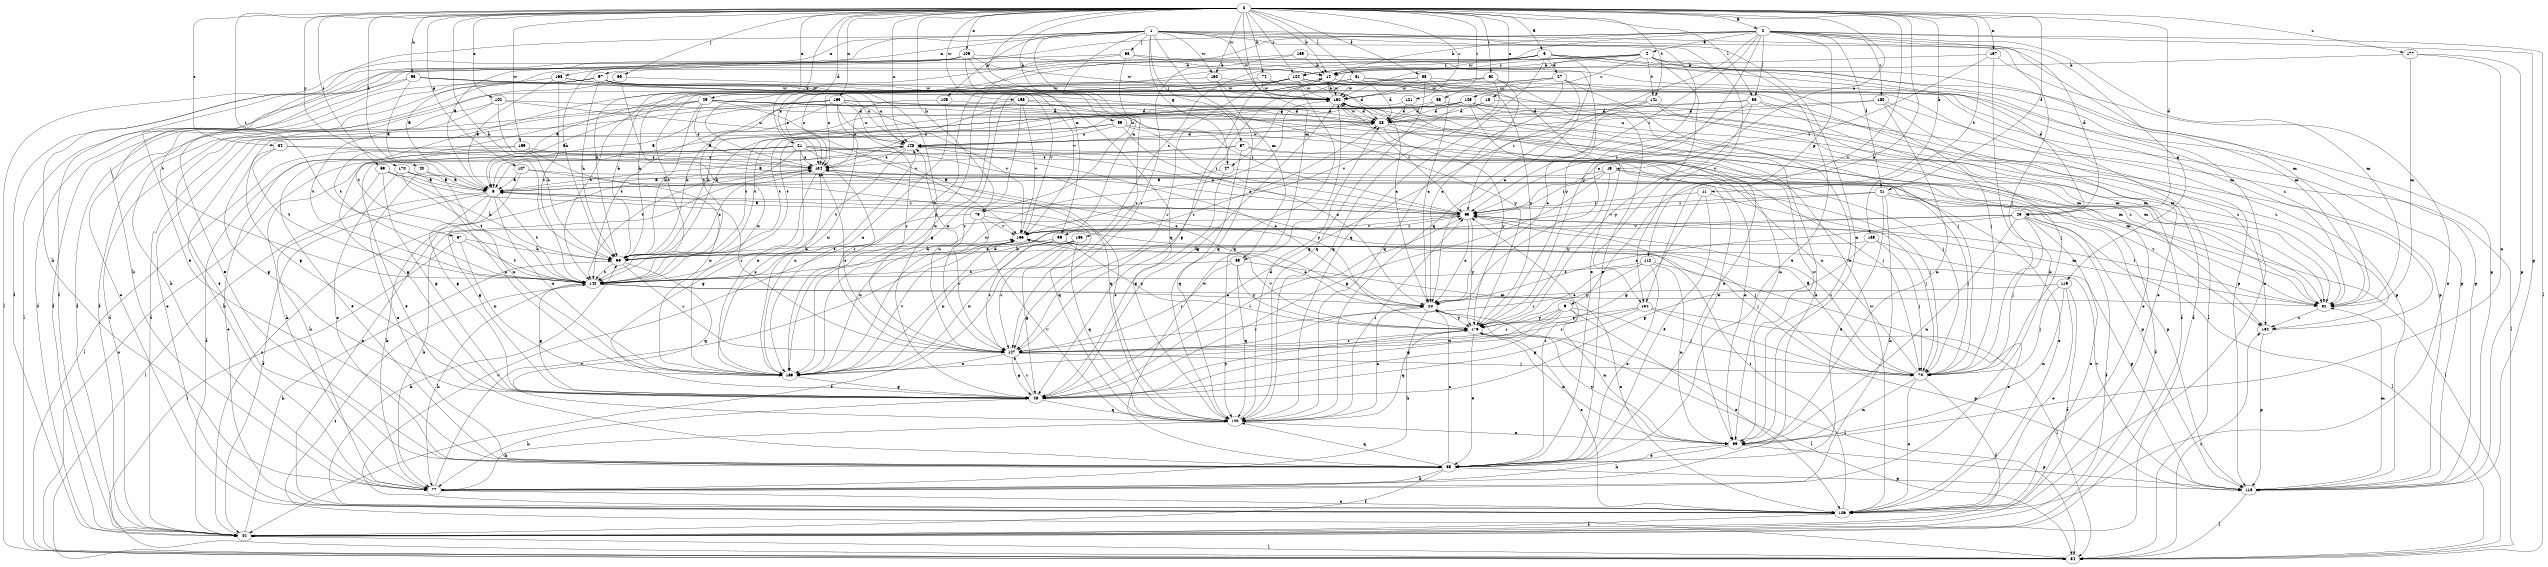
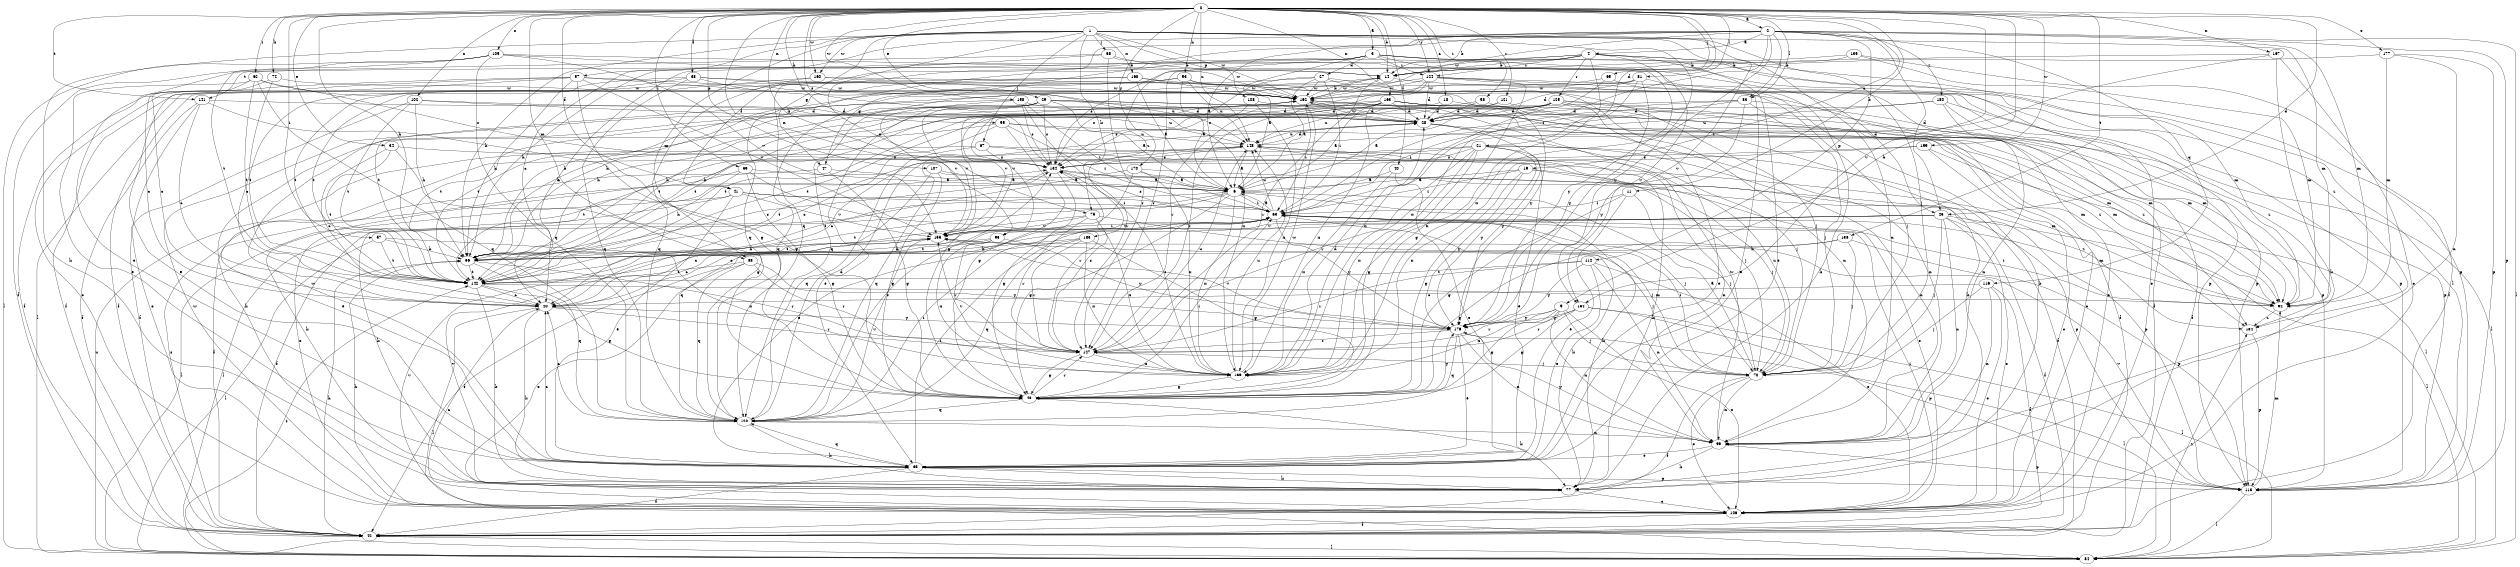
edge "0" -> "177": label "z" -> "e"
edge "124" -> "84": now "124" -> "113"
